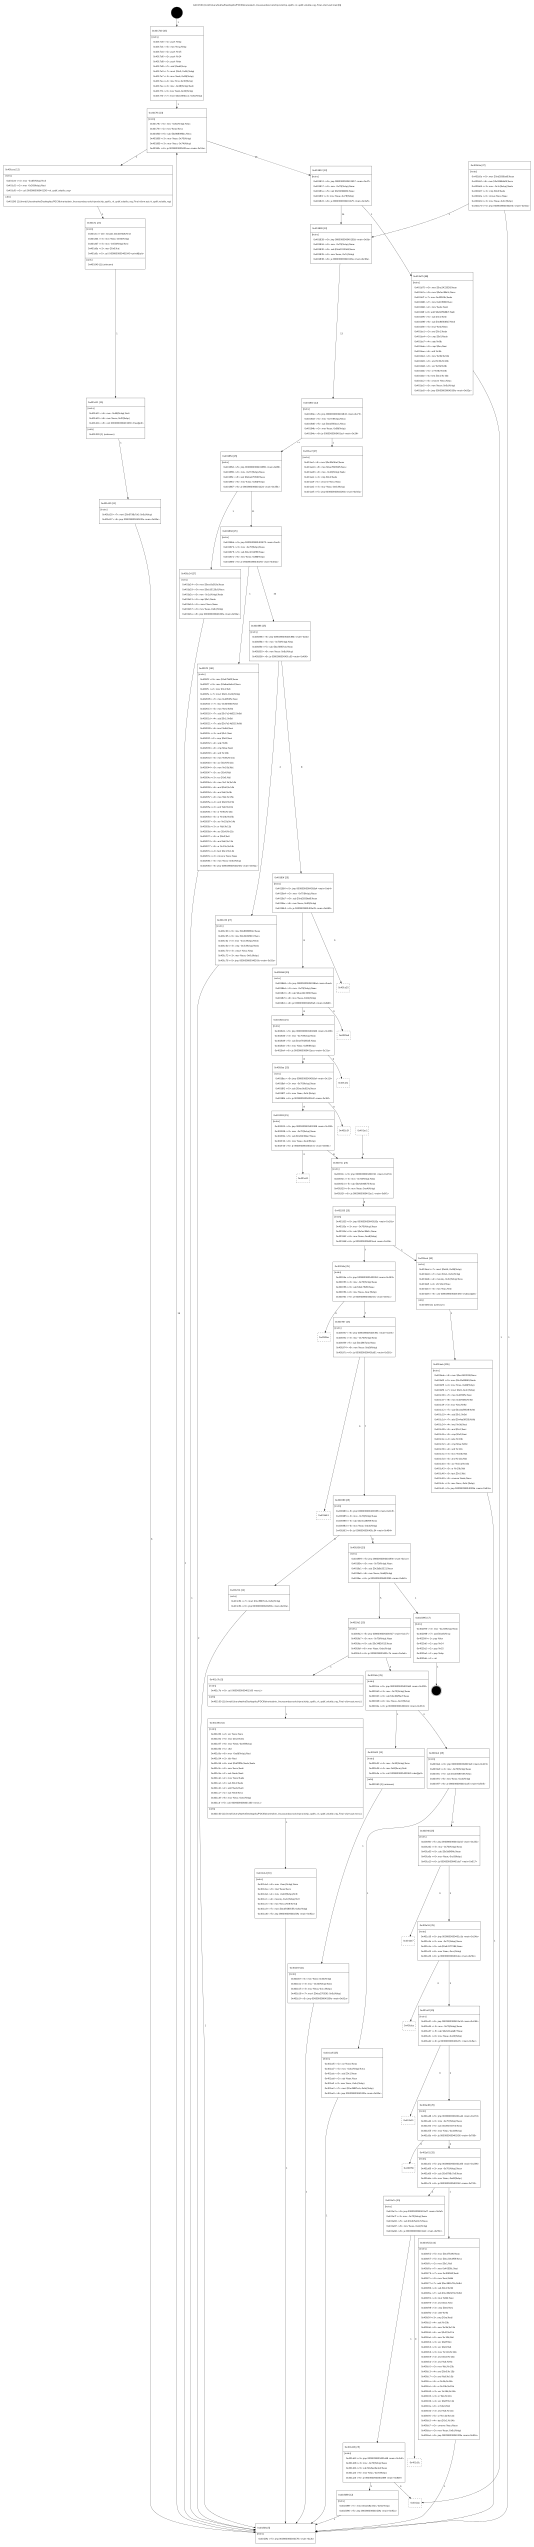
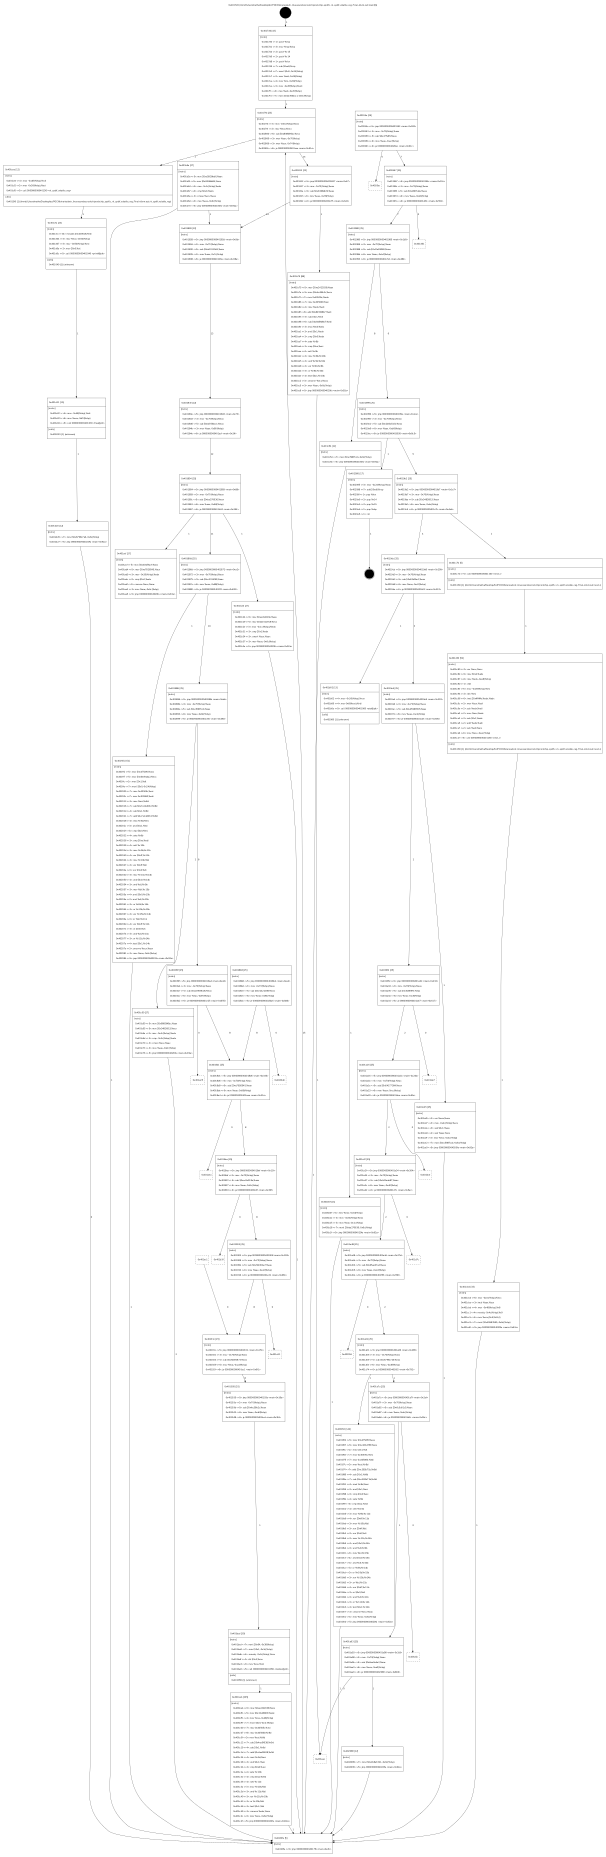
edge "0x40183e [22]" -> "0x401acf [27]": now "0x401854 [25]" -> "0x401acf [27]"
edge "0x40189f [25]" -> "0x4018b8 [25]": now "0x40189f [25]" -> "0x4018d1 [25]"
edge "0x401935 [25]" -> "0x40194e [25]": removed, label "7"
